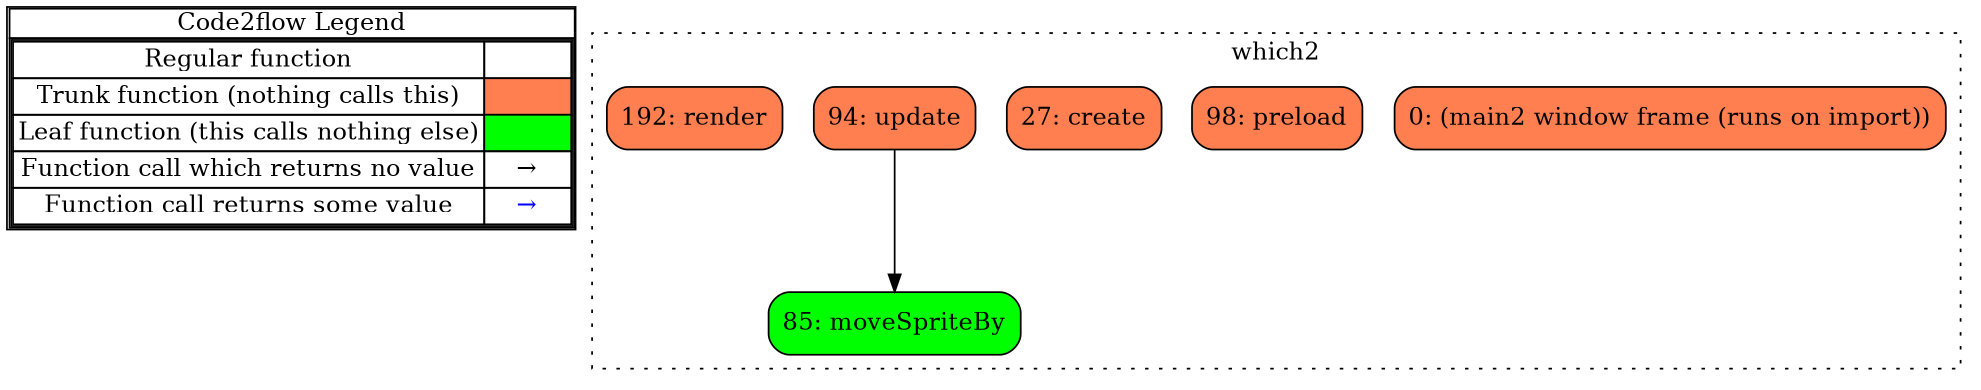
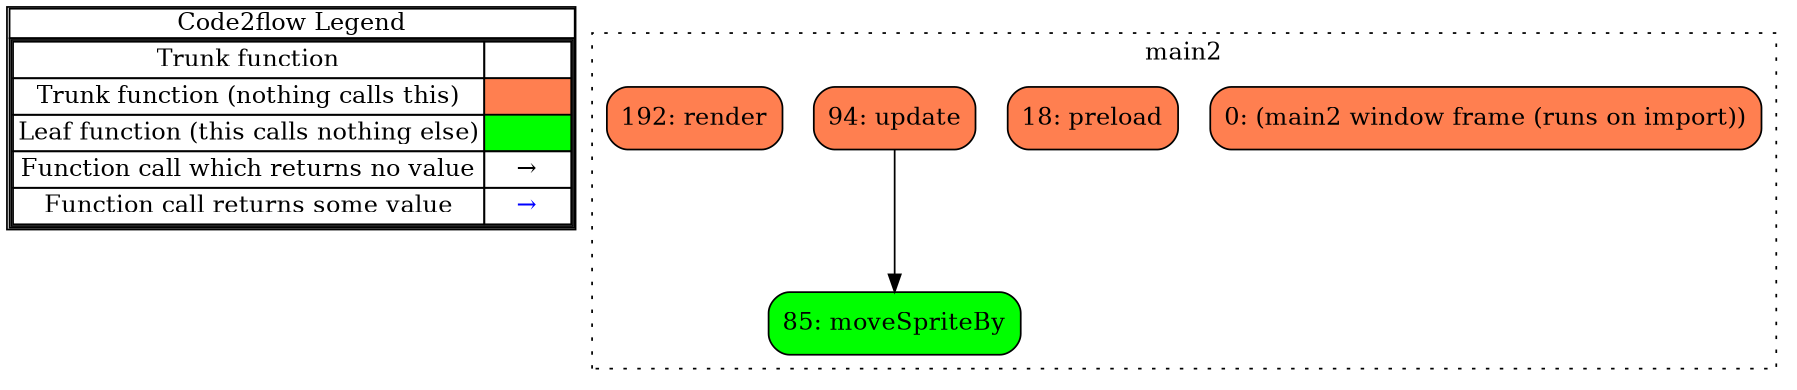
cluster "which2": label "which2" -> "main2"
node "Code2flow Legend": text "Regular function" -> "Trunk function"
node "27: create": removed
node "98: preload": label "98: preload" -> "18: preload"
